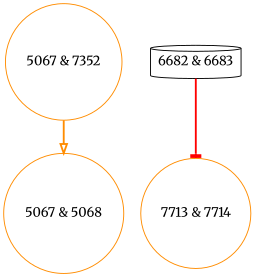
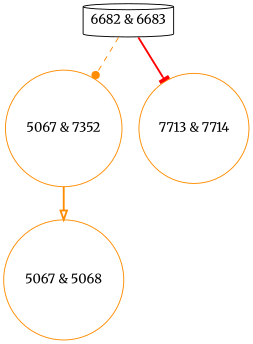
edge "6682 & 6683" -> "5067 & 7352": added
